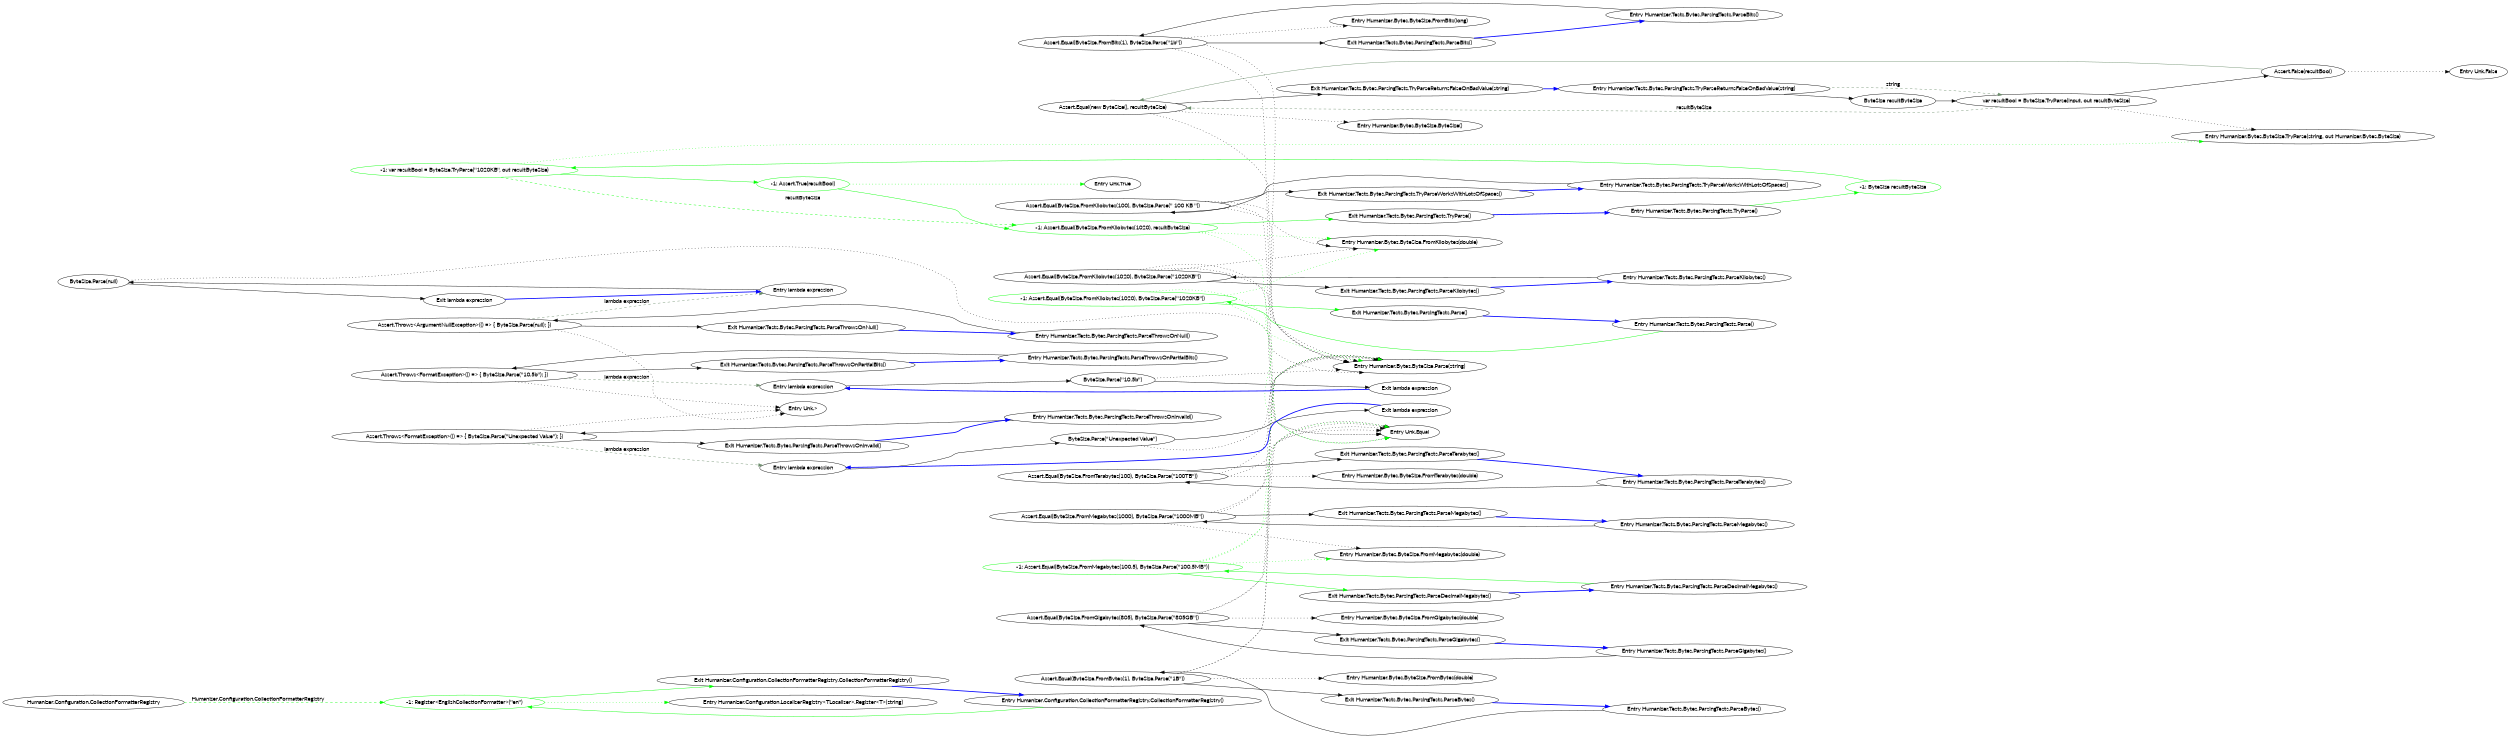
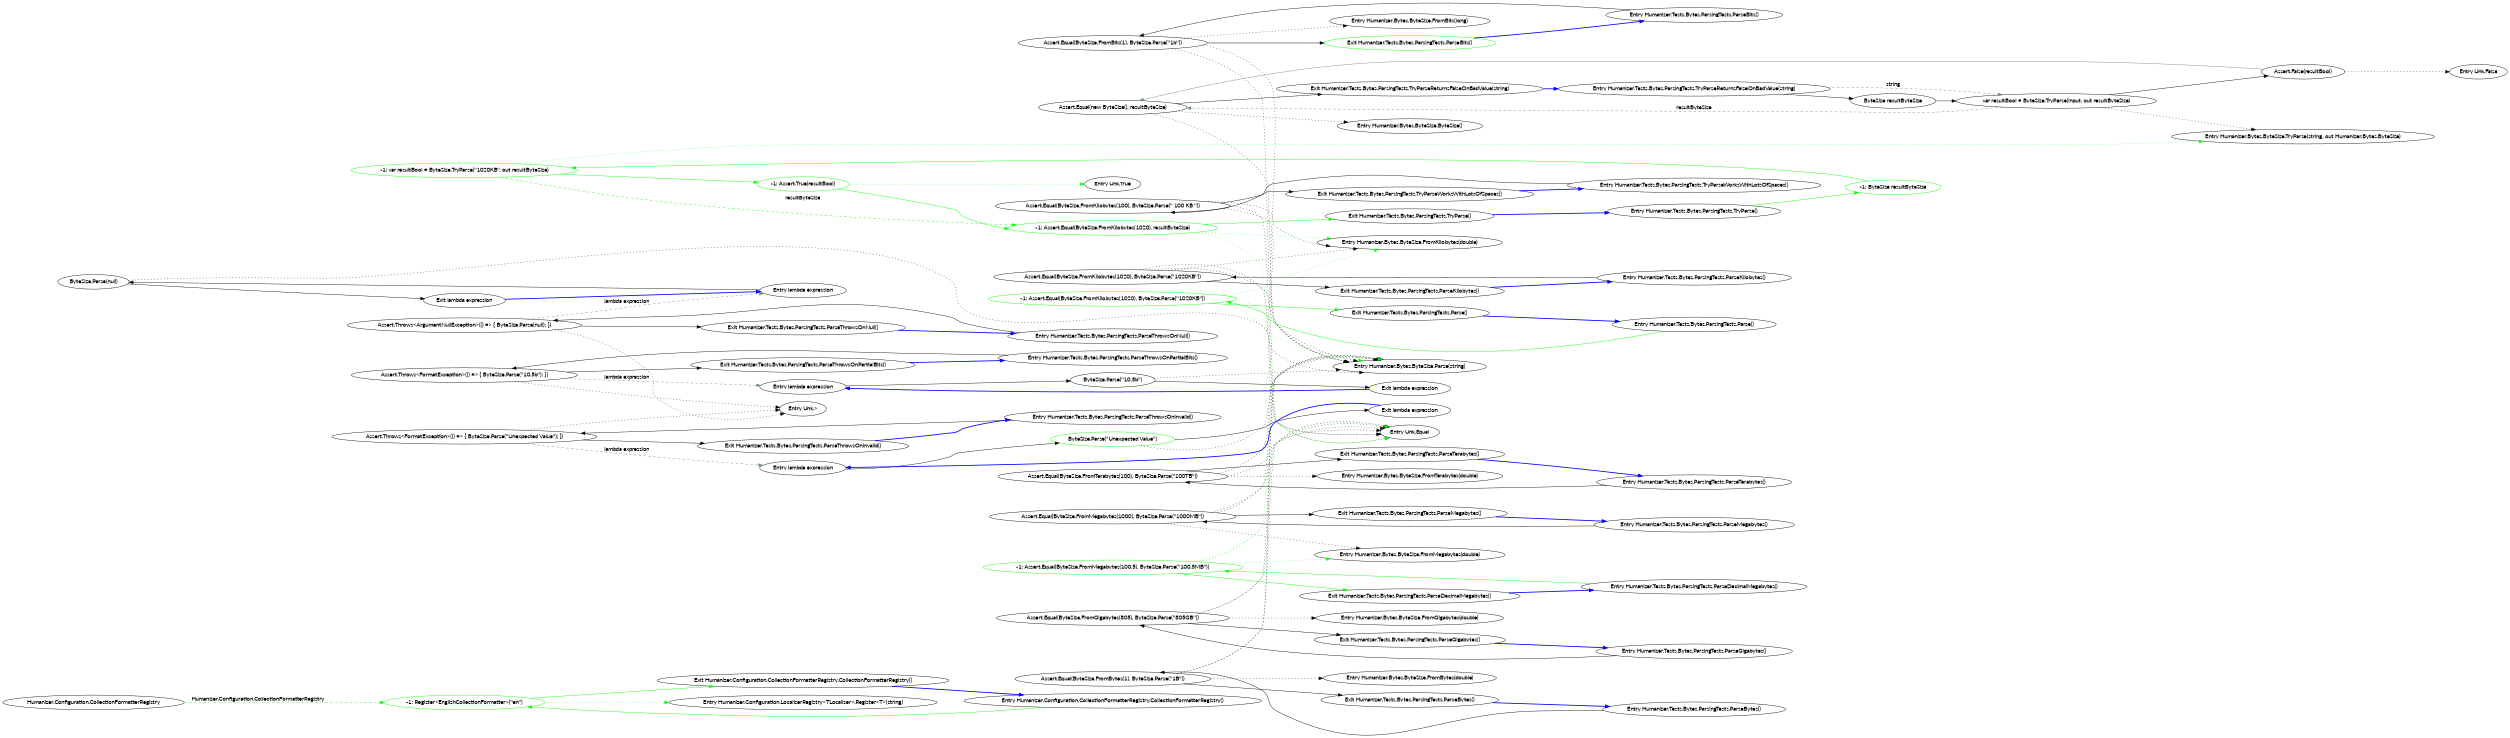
node "Exit Humanizer.Tests.Bytes.ParsingTests.ParseBits()": color black -> green
node "ByteSize.Parse(''Unexpected Value'')": color black -> green
